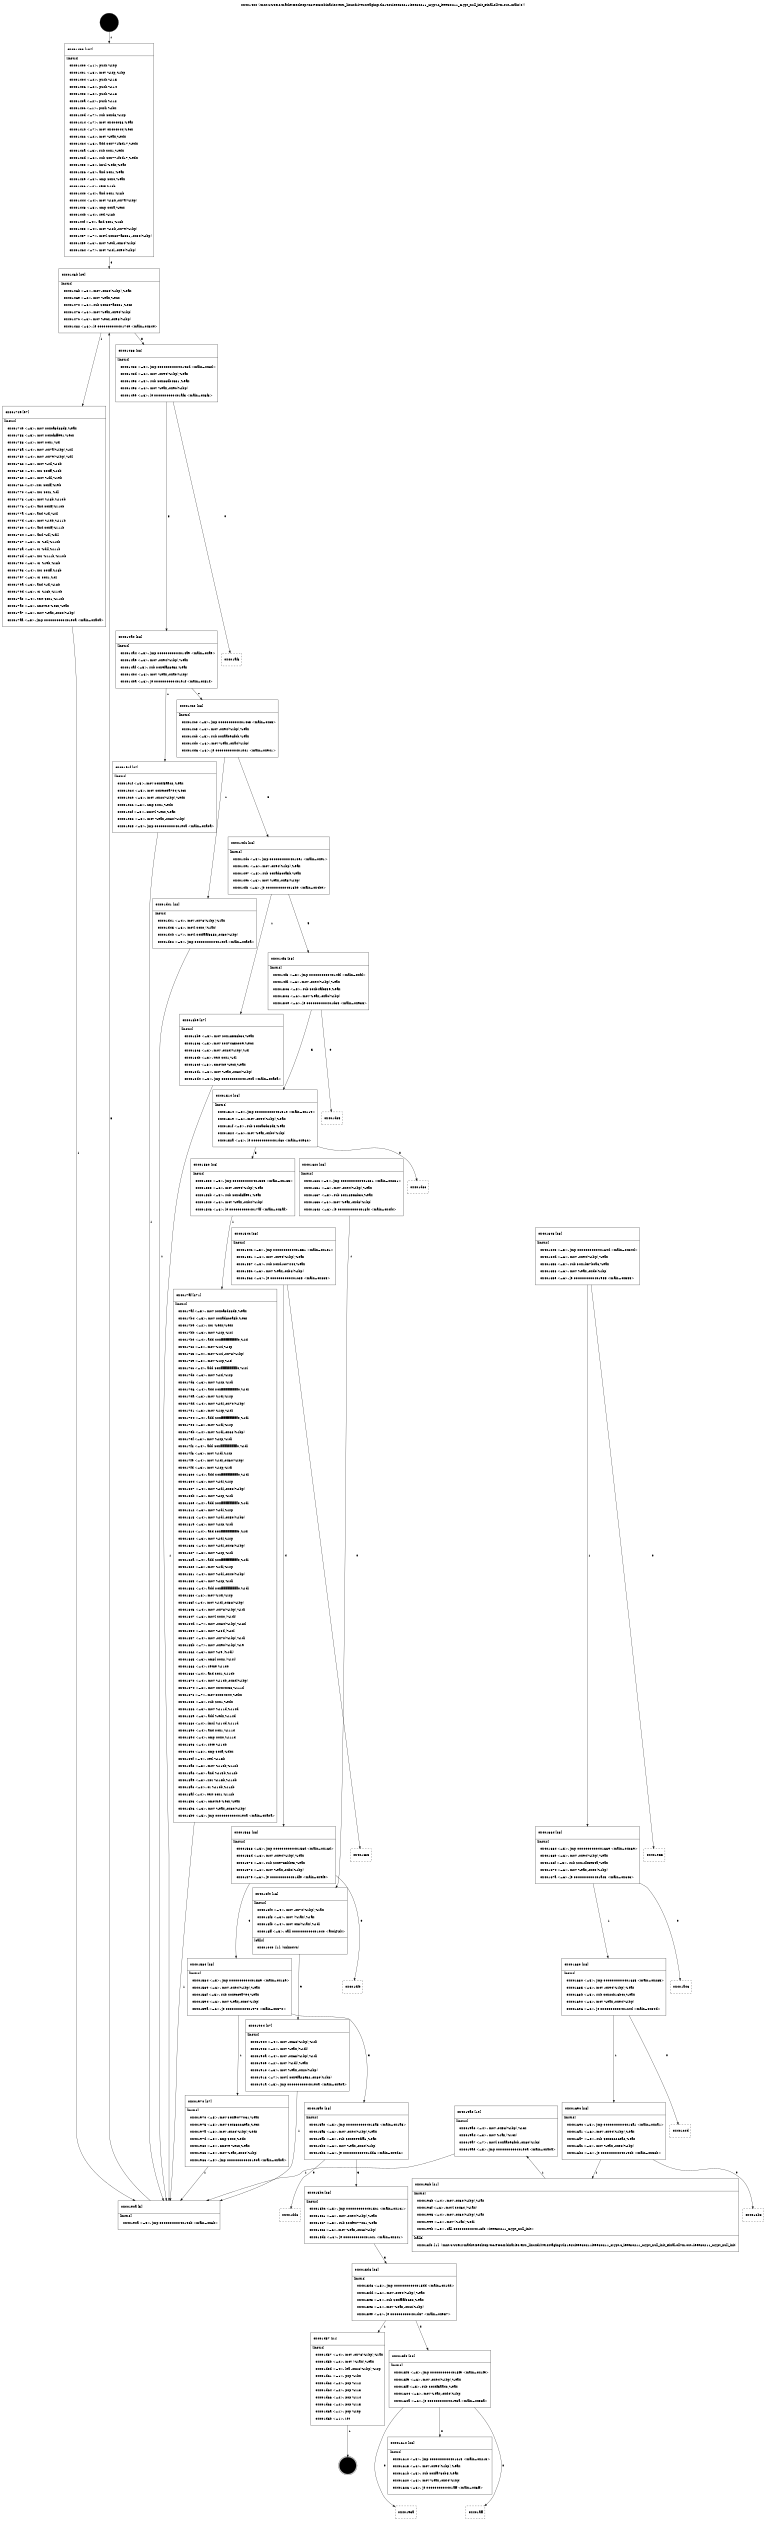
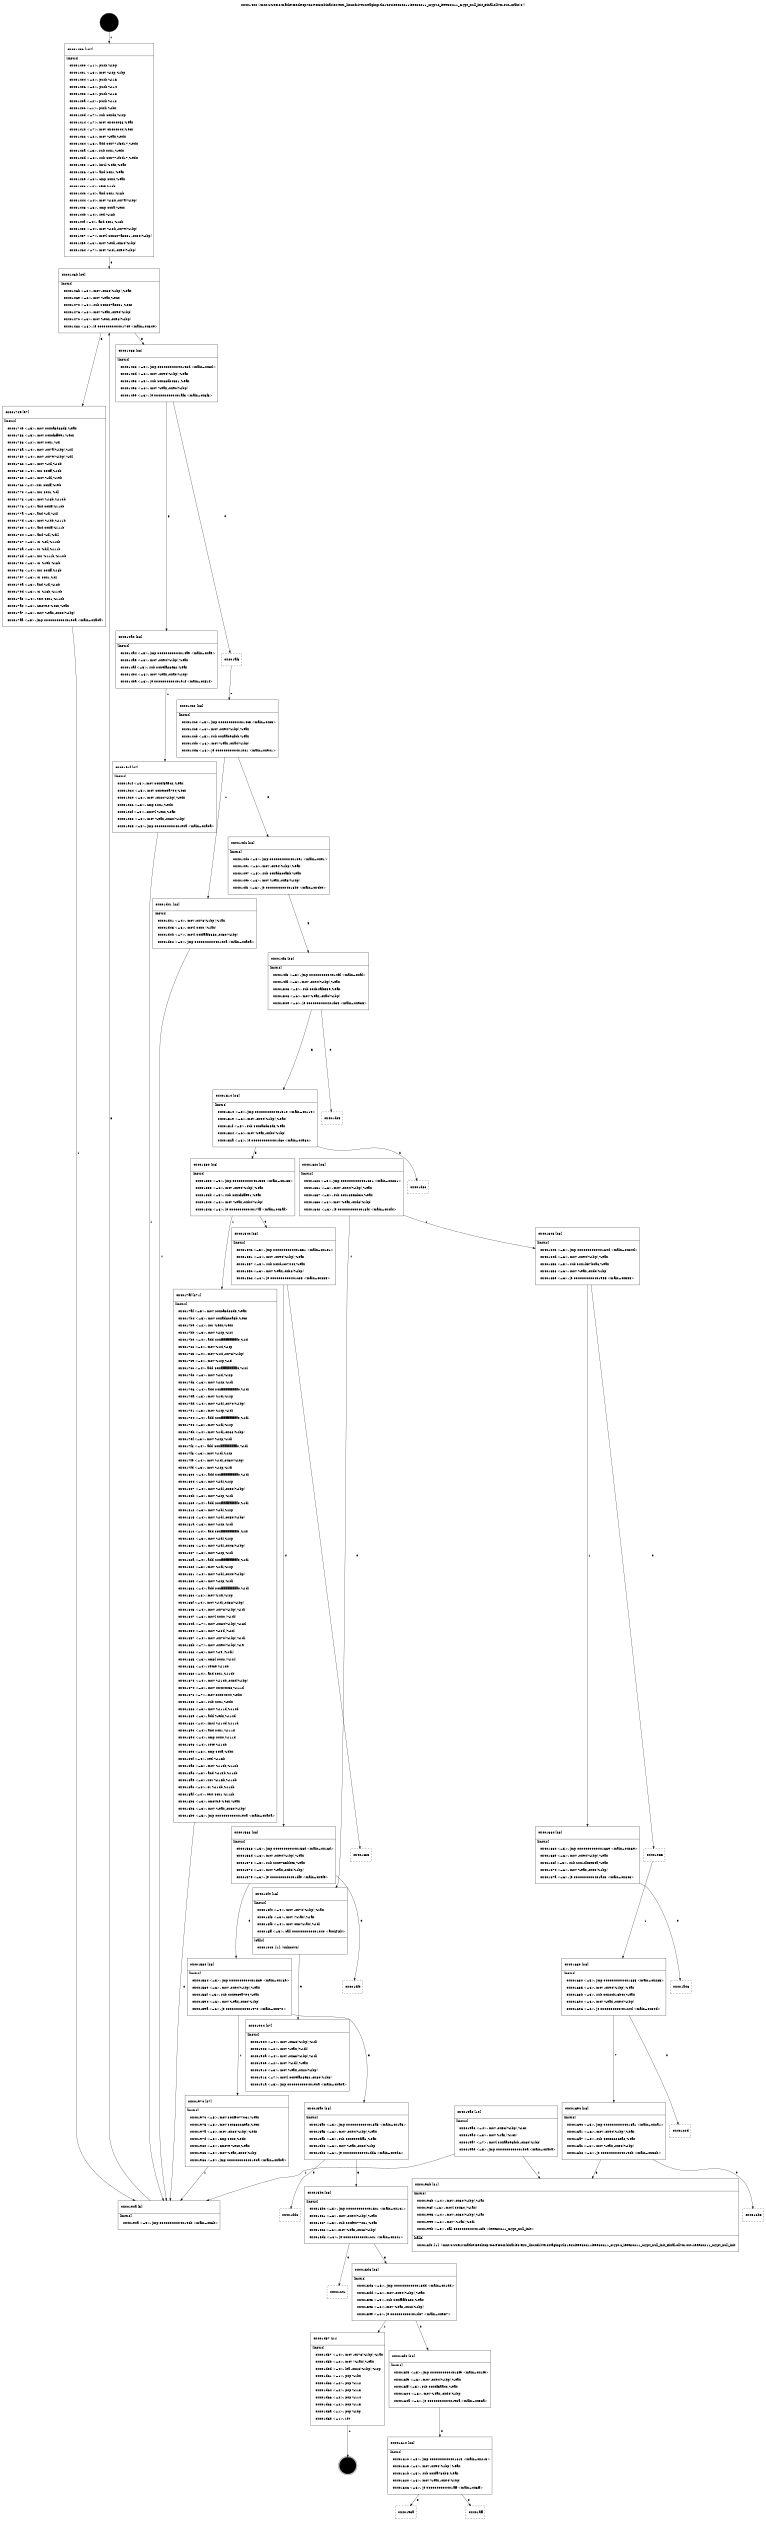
edge "0x40146b [29]" -> "0x40174e [97]": label " 1" -> " 6"
edge "0x4014a4 [28]" -> "0x4014c0 [28]": now "0x401af3" -> "0x4014c0 [28]"
node "0x4018be [27]": removed
edge "0x401530 [28]" -> "0x40154c [28]": added, label "4"
edge "0x40162c [28]" -> "0x401648 [28]": added, label "1"
edge "0x401664 [28]" -> "0x401680 [28]": now "0x401955" -> "0x401680 [28]"
edge "0x4017af [271]" -> "0x401e0a [5]": label " 1" -> " 4"
edge "0x401680 [28]" -> "0x40169c [28]": label " 1" -> " 7"
edge "0x401904 [27]" -> "0x401e0a [5]": removed, label "1"
edge "0x40198b [21]" -> "0x4019a0 [19]": reversed
edge "0x40169c [28]" -> "0x40198b [21]": label " 1" -> " 6"
node "0x401c41": added
edge "0x4015f4 [28]" -> "0x401aff": now "0x401610 [28]" -> "0x401aff"
edge "0x4015f4 [28]" -> "0x40193a": now "0x401610 [28]" -> "0x40193a"
